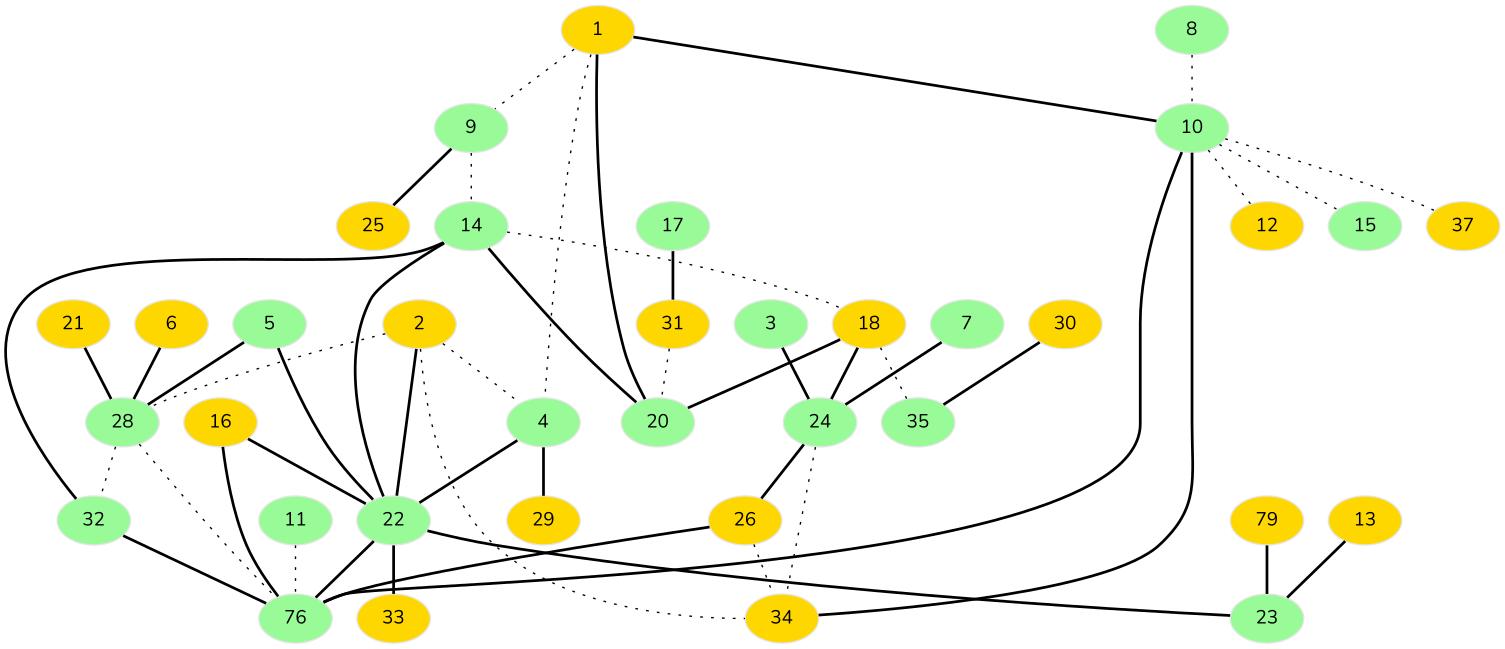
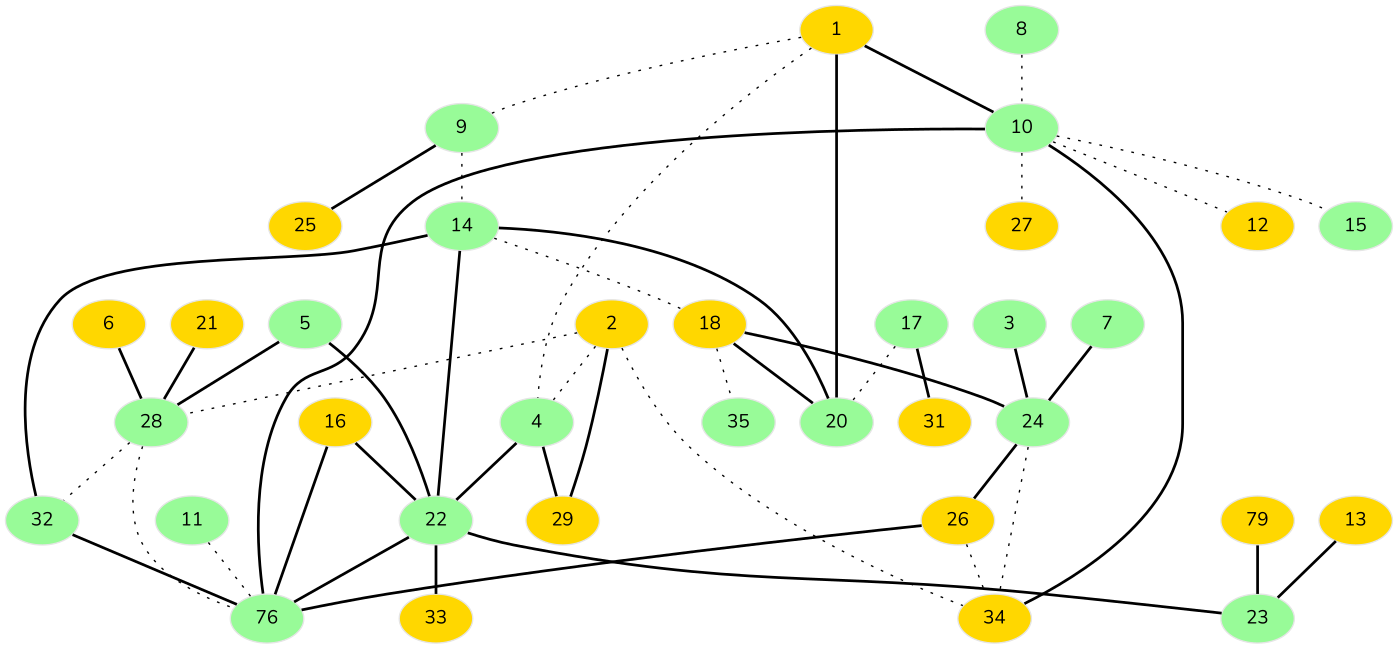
node "37": label "37" -> "27"
node "30": removed
edge "31" -- "20": now "17" -- "20"
edge "2" -- "22": now "2" -- "29"
